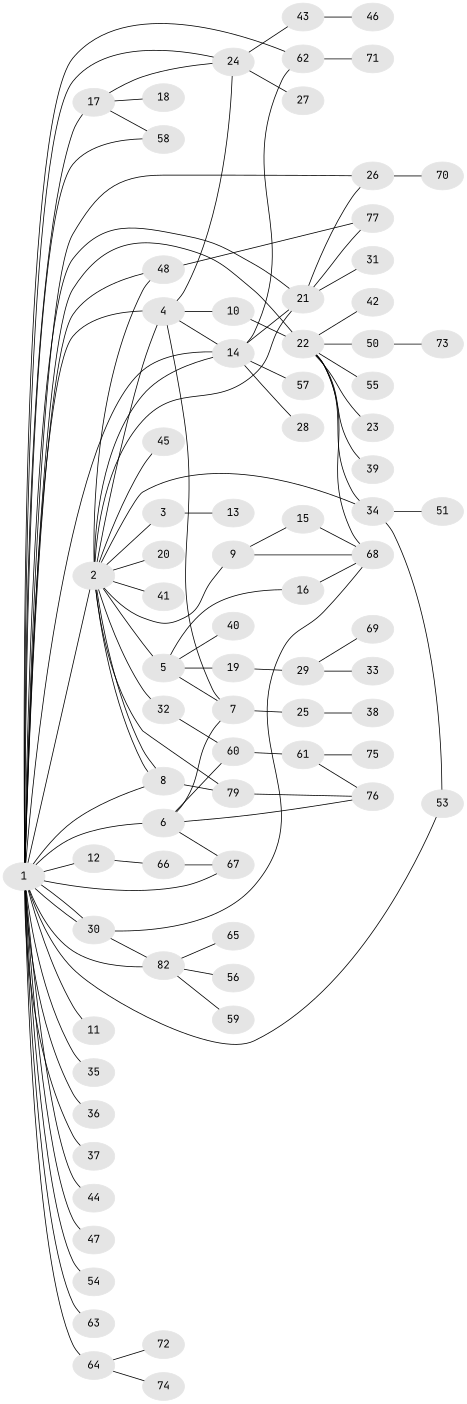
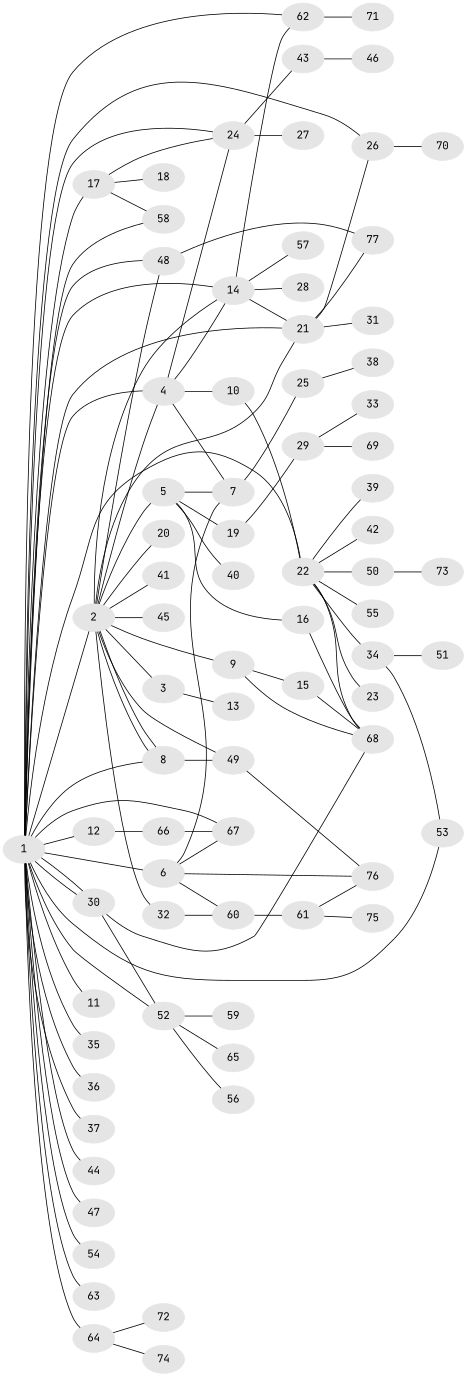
edge "34" -- "2": removed
node "79": label "79" -> "49"
node "82": label "82" -> "52"
